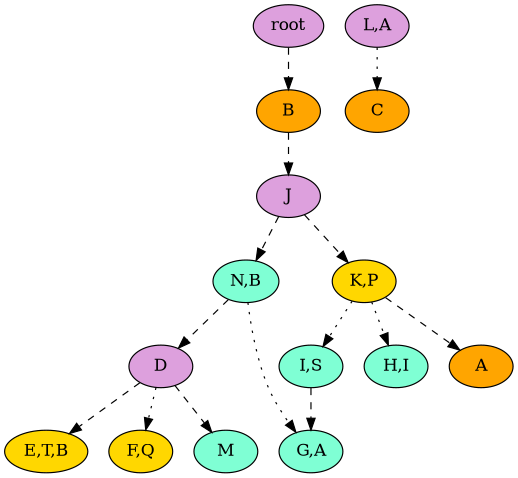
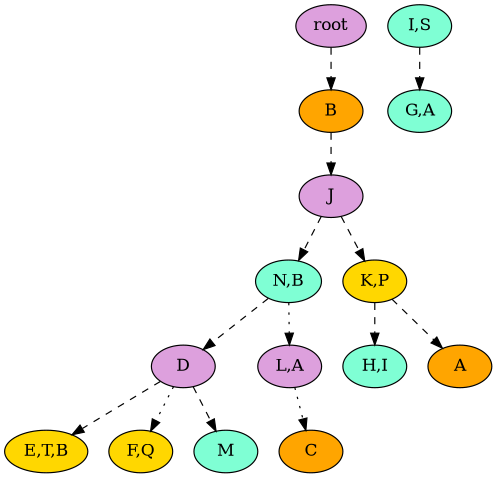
edge "K,P" -> "H,I": style dotted -> dashed
edge "K,P" -> "I,S": removed
edge "N,B" -> "G,A": now "N,B" -> "L,A"
